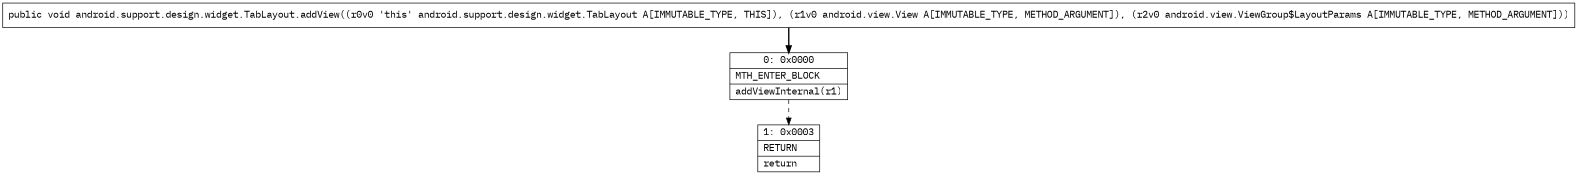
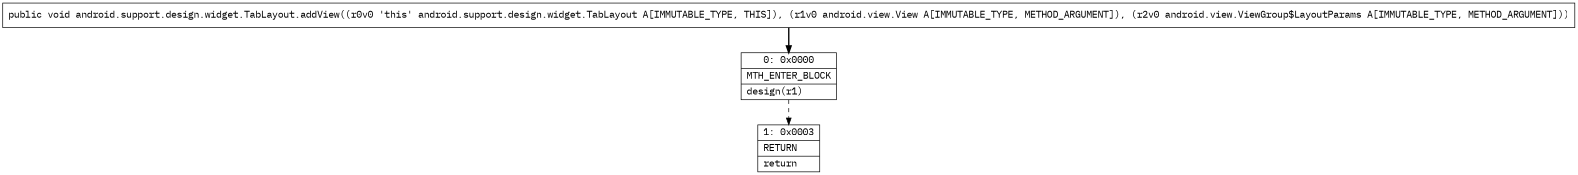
node "0: 0x0000": text "addViewInternal(r1)" -> "design(r1)"
